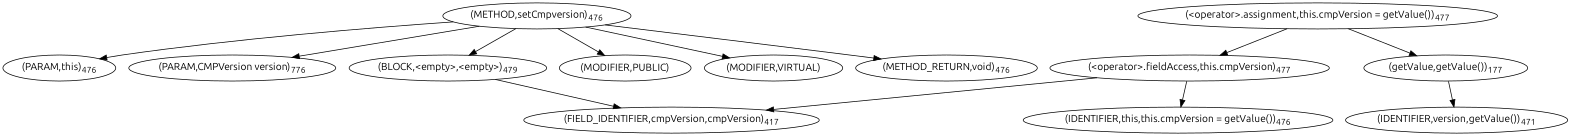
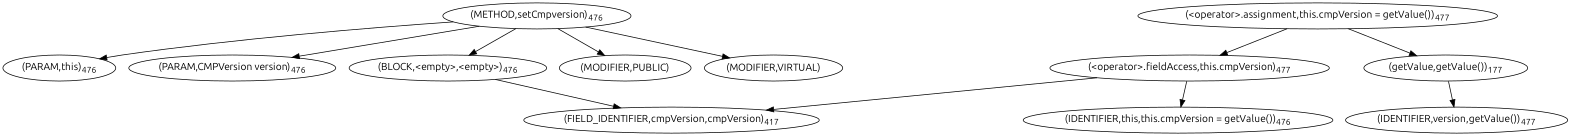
node "(PARAM,CMPVersion version)": text "776" -> "476"
node "(BLOCK,<empty>,<empty>)": text "479" -> "476"
node "(METHOD_RETURN,void)": removed
node "(IDENTIFIER,version,getValue())": text "471" -> "477"
